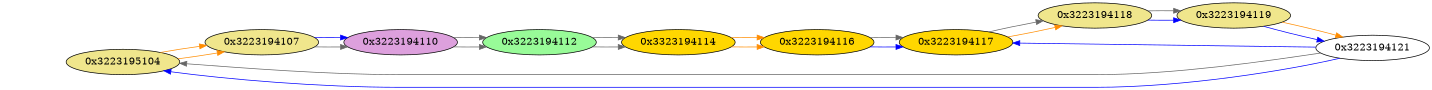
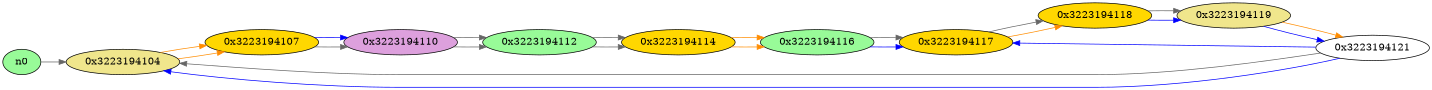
node "0x3223194118": fillcolor khaki -> gold
node "0x3223194107": fillcolor khaki -> gold
node "0x3323194114": label "0x3323194114" -> "0x3223194114"
node "0x3223194116": fillcolor gold -> palegreen
node "n0": added
node "0x3223195104": label "0x3223195104" -> "0x3223194104"
